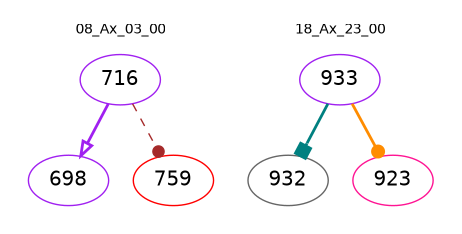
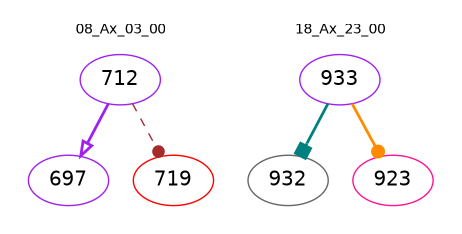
node "716": label "716" -> "712"
node "698": label "698" -> "697"
node "759": label "759" -> "719"
